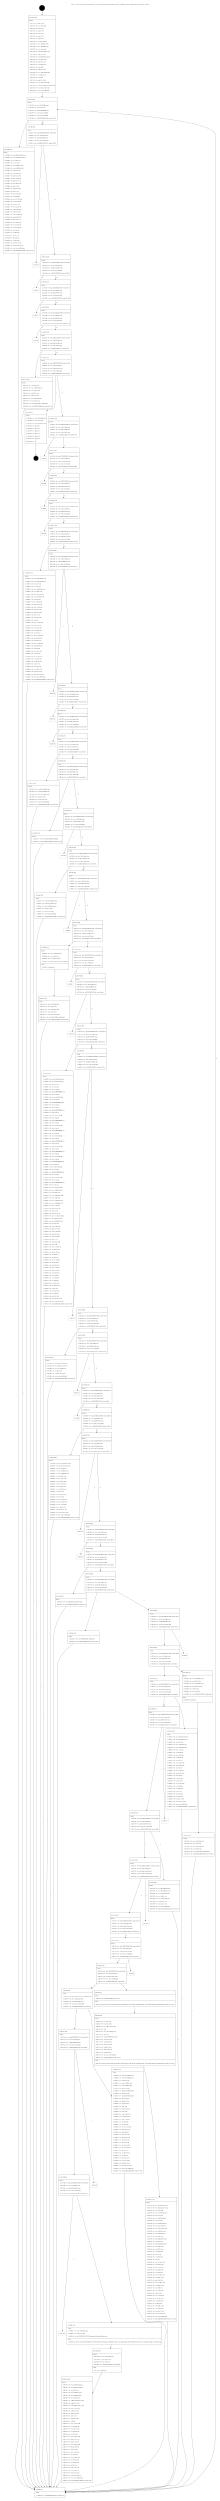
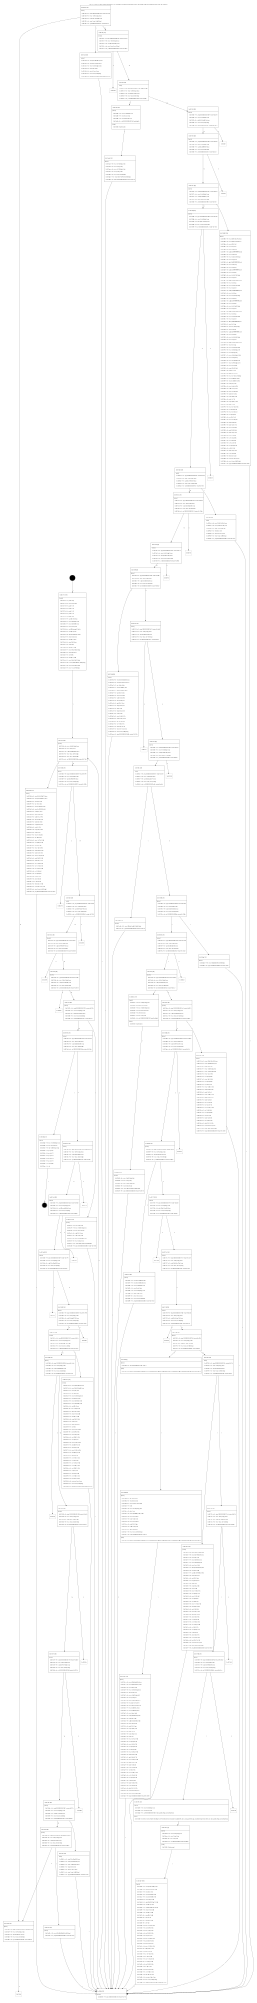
edge "0x4014c4 [28]" -> "0x4014e0 [28]": reversed
